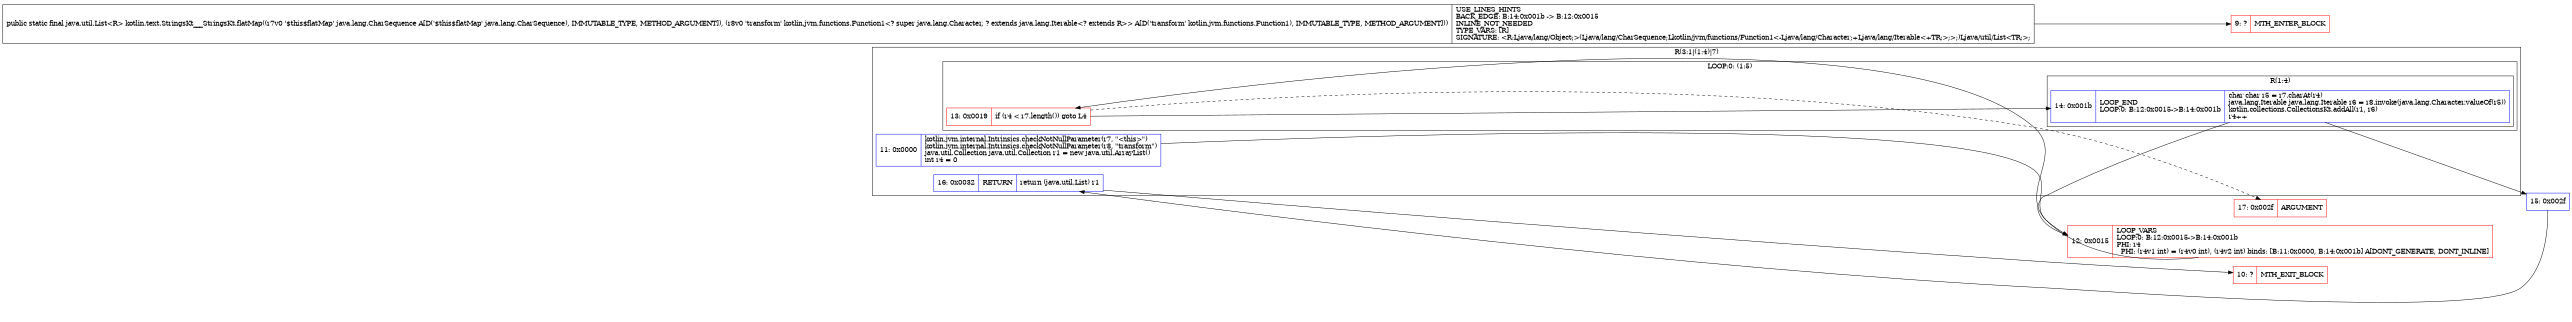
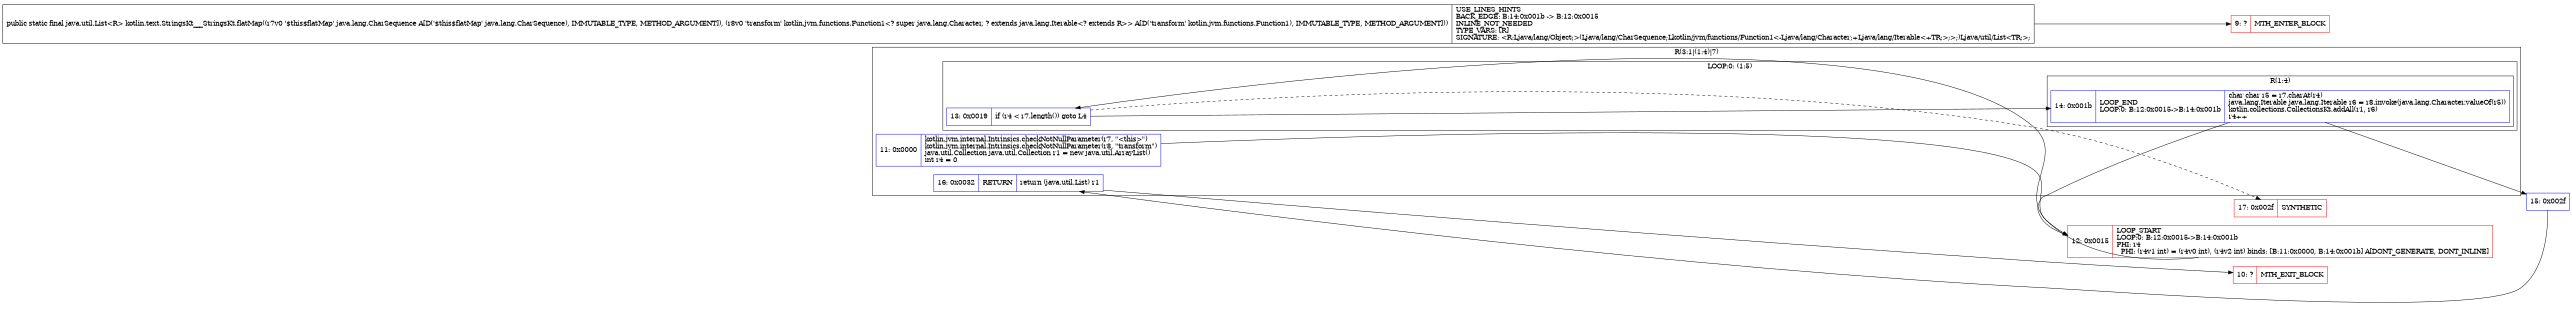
node "13: 0x0019": color red -> blue
node "17: 0x002f": text "ARGUMENT" -> "SYNTHETIC"
node "12: 0x0015": text "LOOP_VARS" -> "LOOP_START"
